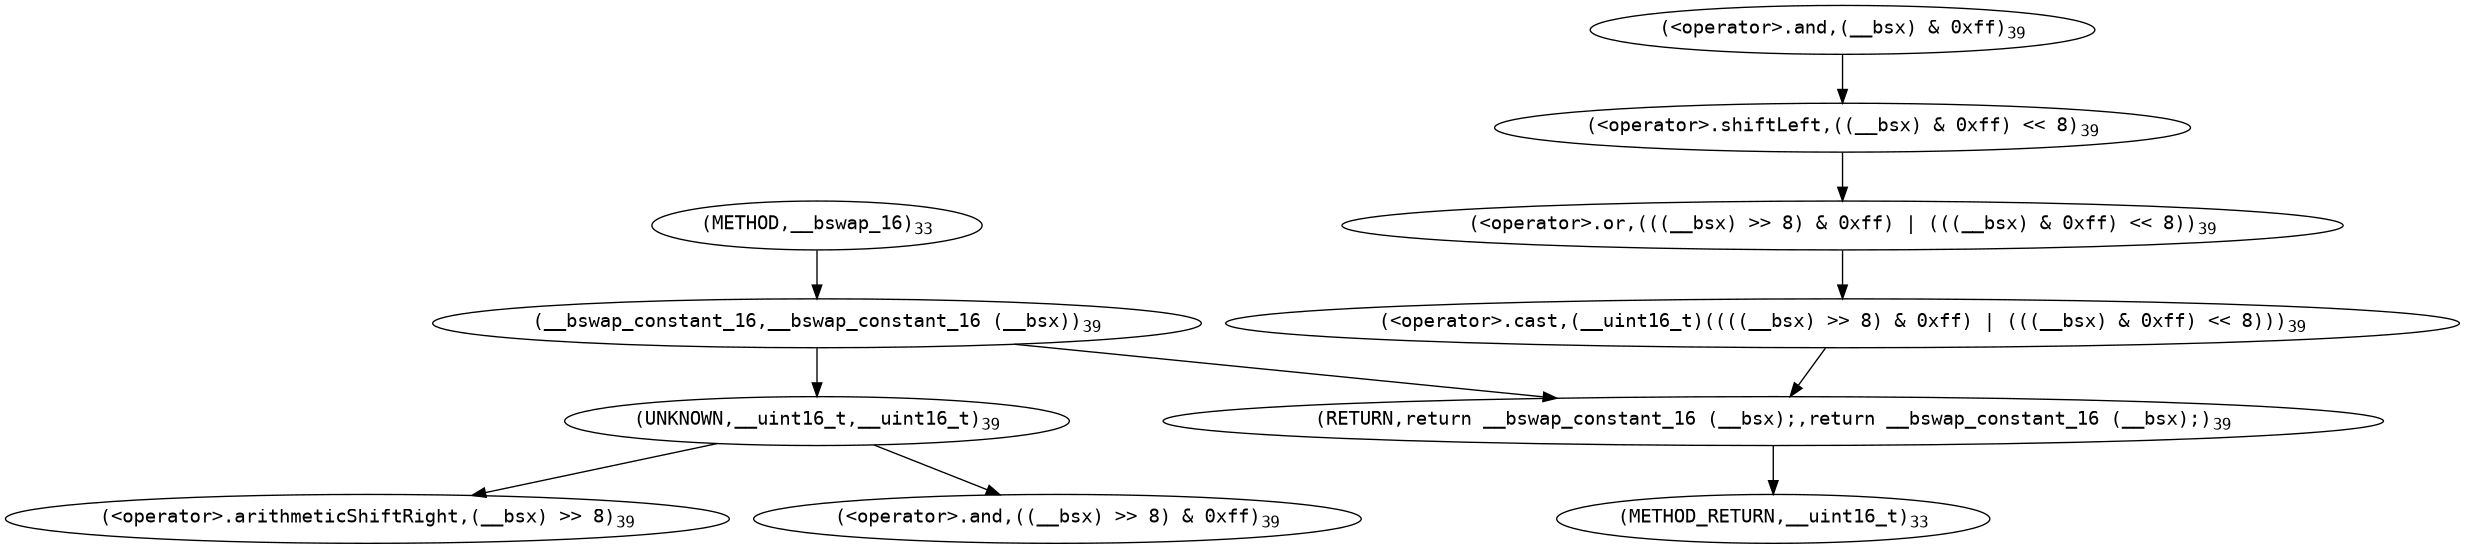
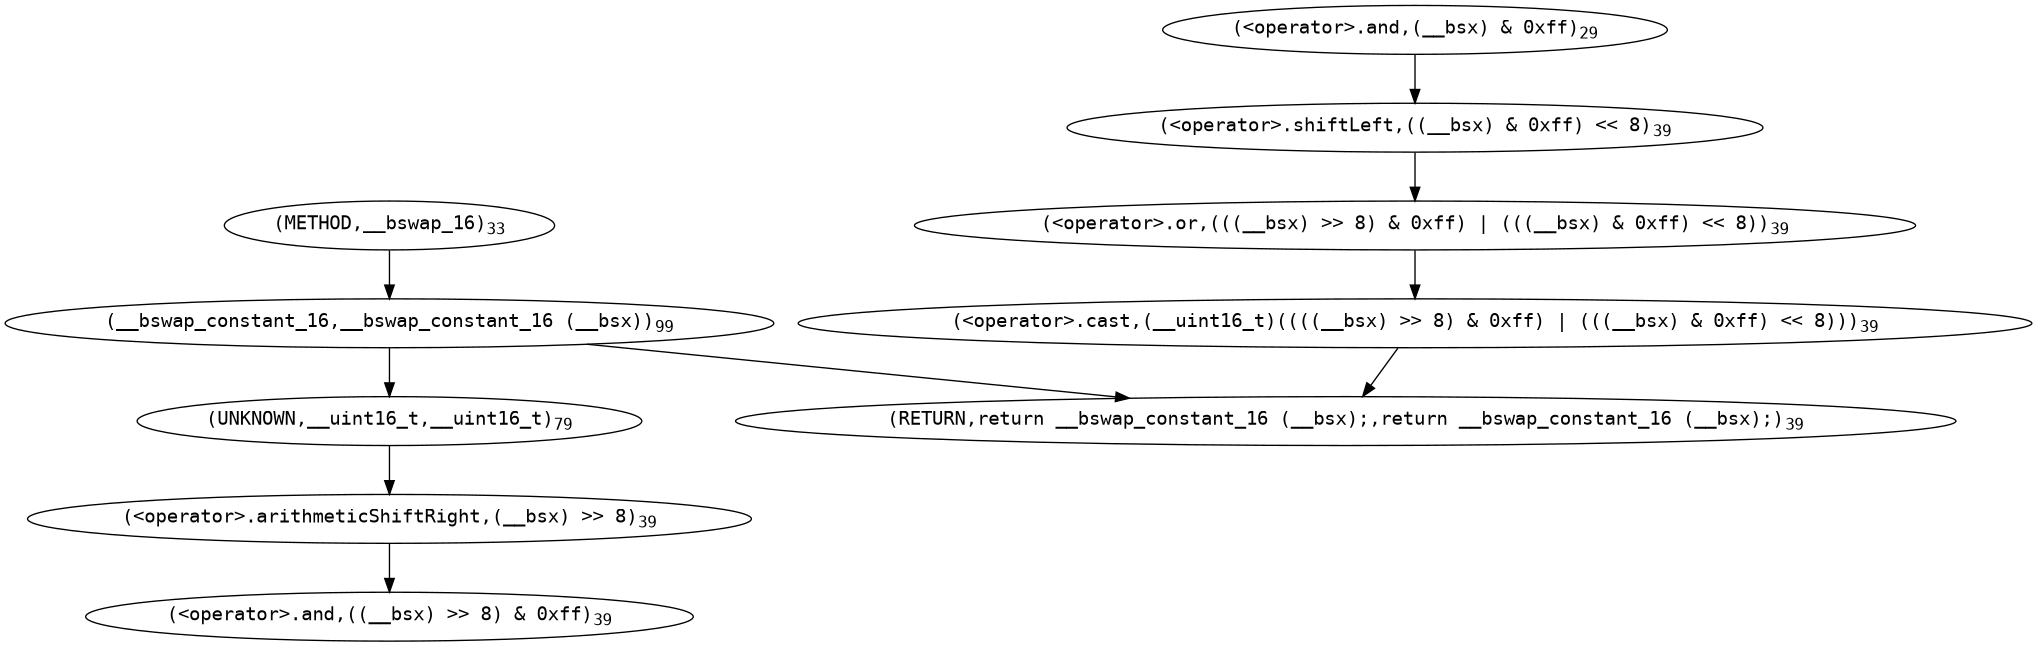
node "(<operator>.and,(__bsx) & 0xff)": text "39" -> "29"
node "(__bswap_constant_16,__bswap_constant_16 (__bsx))": text "39" -> "99"
node "(UNKNOWN,__uint16_t,__uint16_t)": text "39" -> "79"
edge "(UNKNOWN,__uint16_t,__uint16_t)" -> "(<operator>.and,((__bsx) >> 8) & 0xff)": now "(<operator>.arithmeticShiftRight,(__bsx) >> 8)" -> "(<operator>.and,((__bsx) >> 8) & 0xff)"
node "(METHOD_RETURN,__uint16_t)": removed
